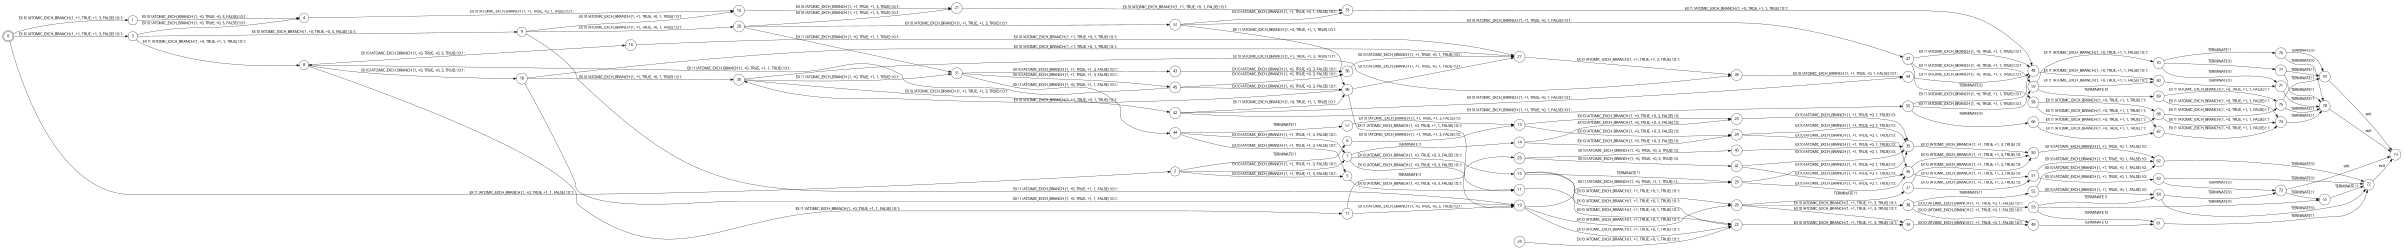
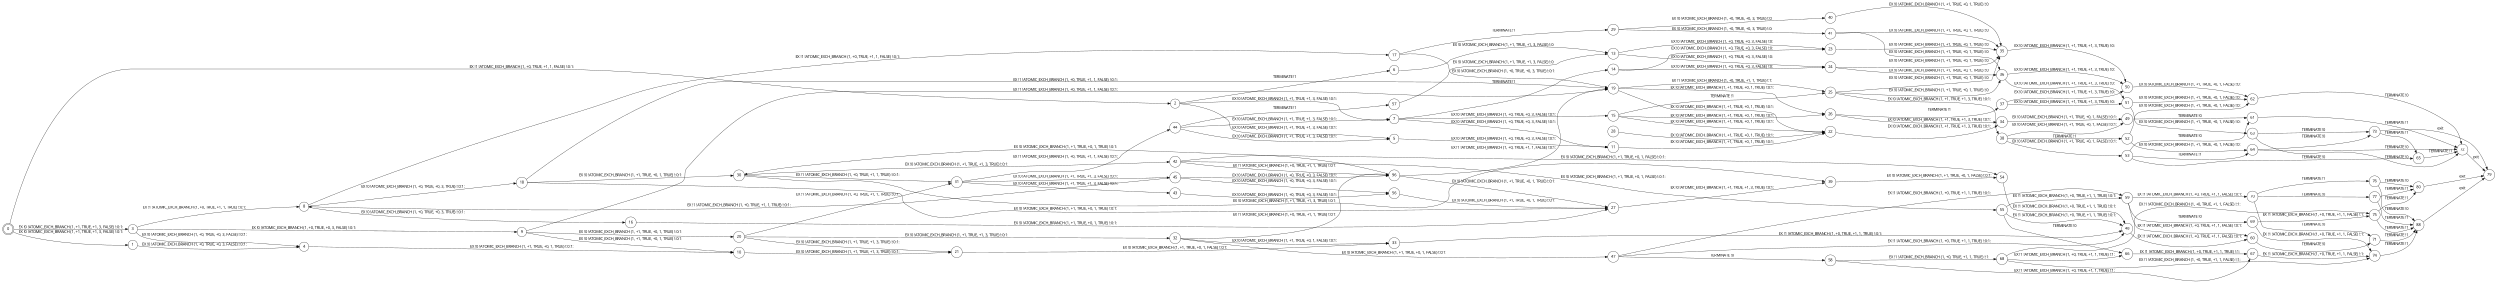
node "78": label "78" -> "88"
edge "66" -> "68": reversed
edge "26" -> "38": now "25" -> "38"
